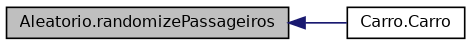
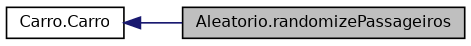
edge "Carro.Carro" -> "Aleatorio.randomizePassageiros": reversed
